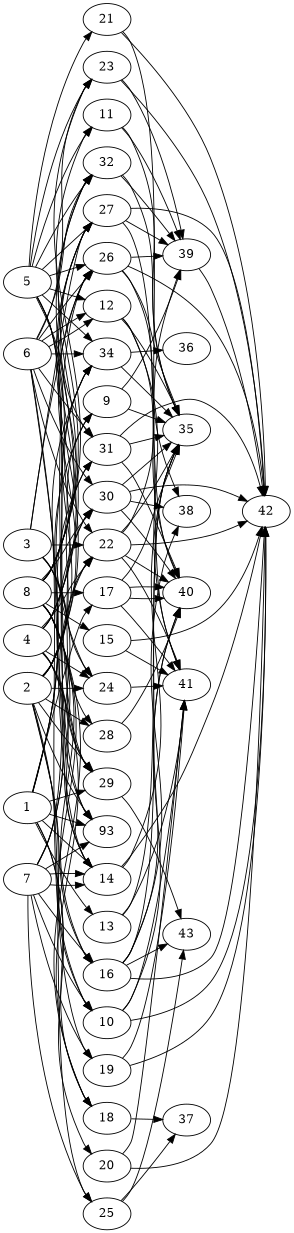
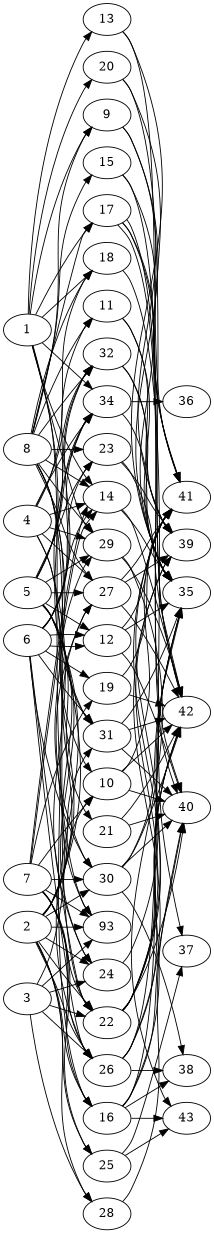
edge "39" -> "42": now "29" -> "42"
